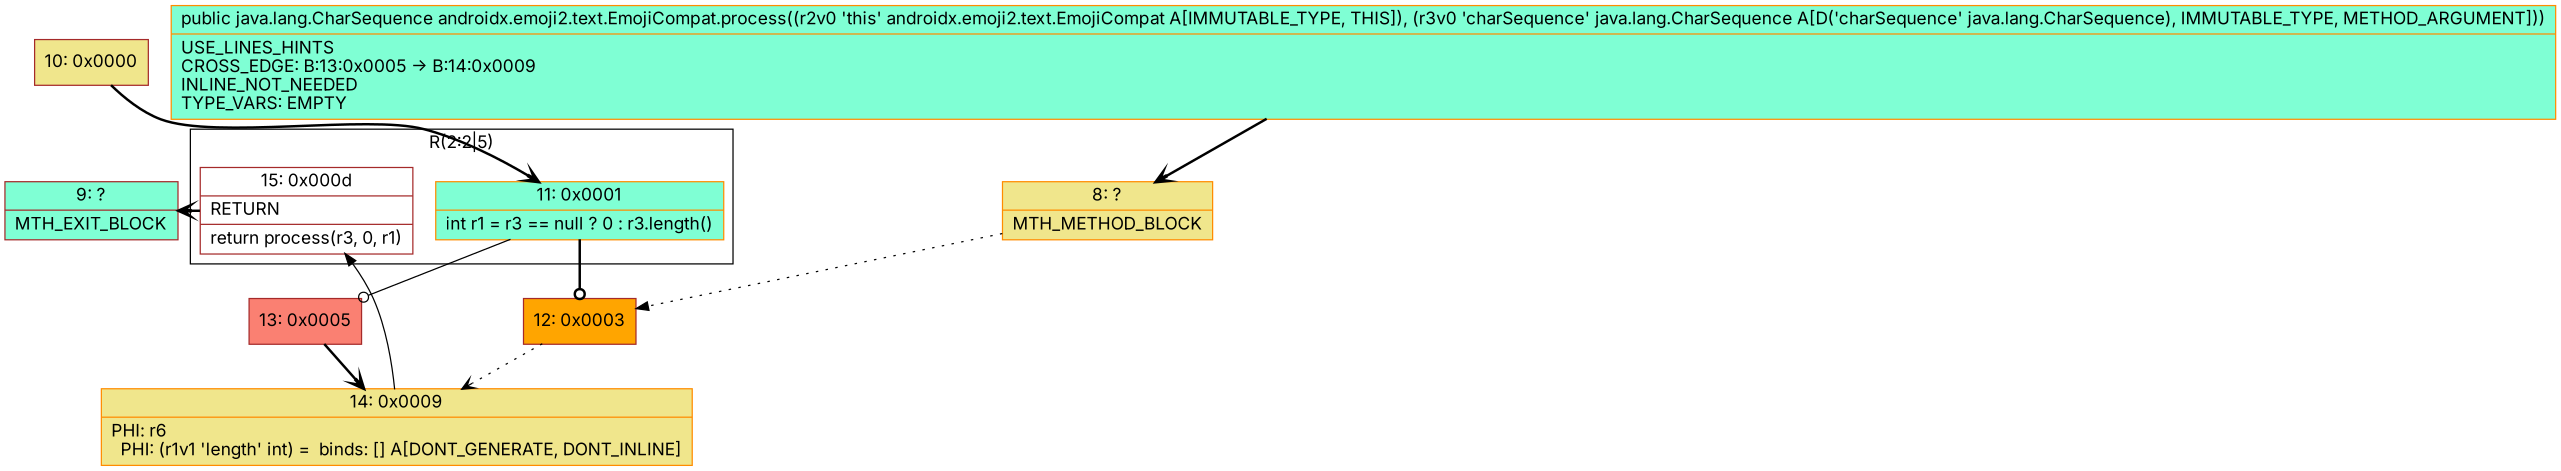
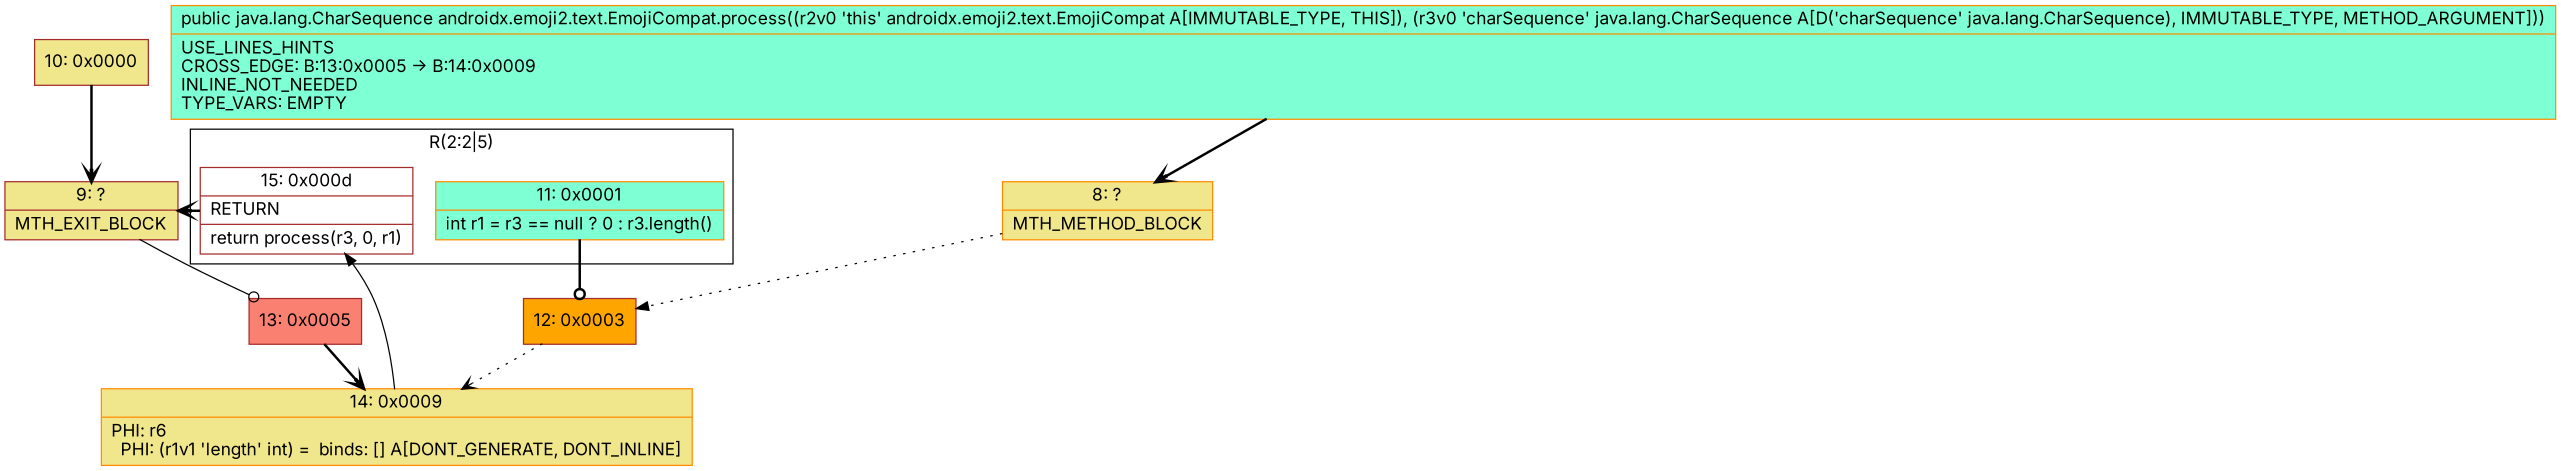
edge "10: 0x0000" -> "11: 0x0001": now "10: 0x0000" -> "9: ?"
node "9: ?": fillcolor aquamarine -> khaki
edge "11: 0x0001" -> "13: 0x0005": now "9: ?" -> "13: 0x0005"
